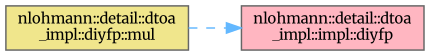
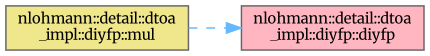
node "nlohmann::detail::dtoa _impl::impl::diyfp": label "nlohmann::detail::dtoa _impl::impl::diyfp" -> "nlohmann::detail::dtoa _impl::diyfp::diyfp"
